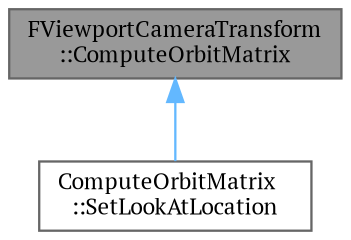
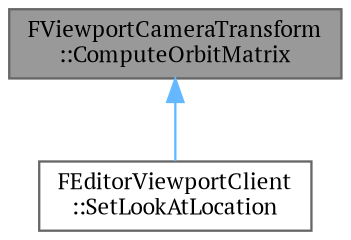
node "ComputeOrbitMatrix ::SetLookAtLocation": label "ComputeOrbitMatrix ::SetLookAtLocation" -> "FEditorViewportClient ::SetLookAtLocation"
